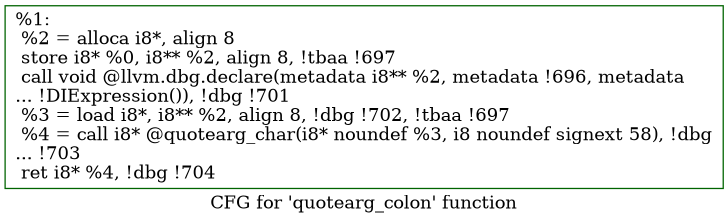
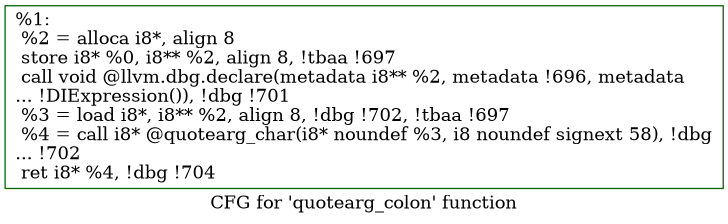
node "%1:": text "... !703" -> "... !702"
